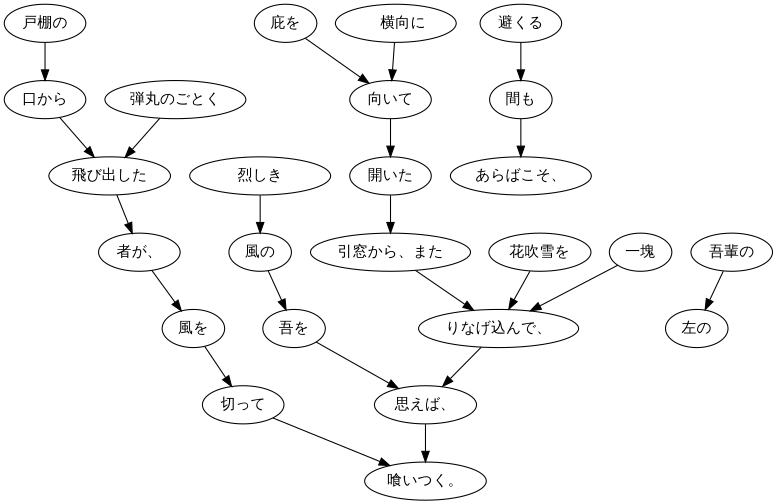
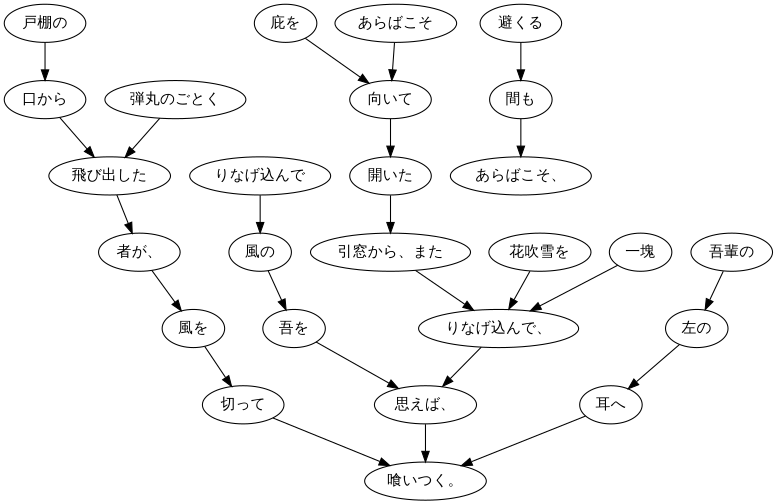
node "横向に": label "横向に" -> "あらばこそ"
node "烈しき": label "烈しき" -> "りなげ込んで"
node "耳へ": added
